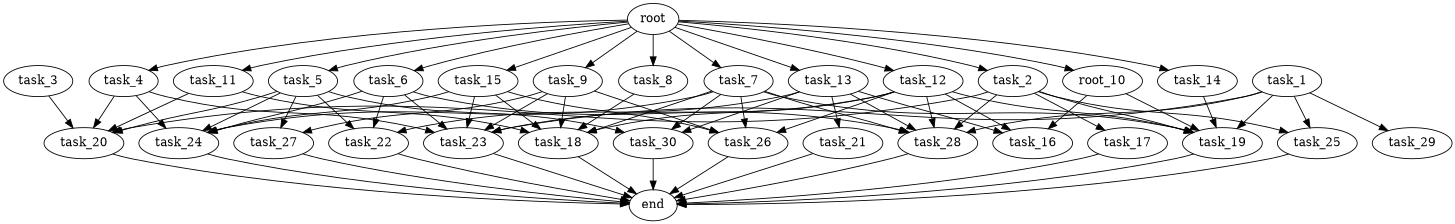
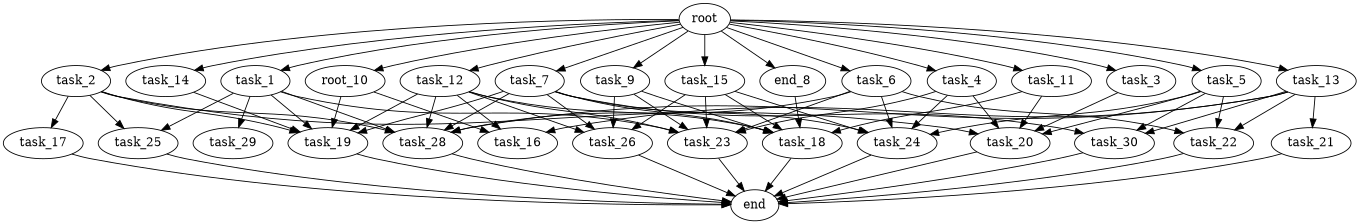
edge "root" -> "task_3": added
edge "root" -> "task_1": added
node "task_8": label "task_8" -> "end_8"
node "task_27": removed
